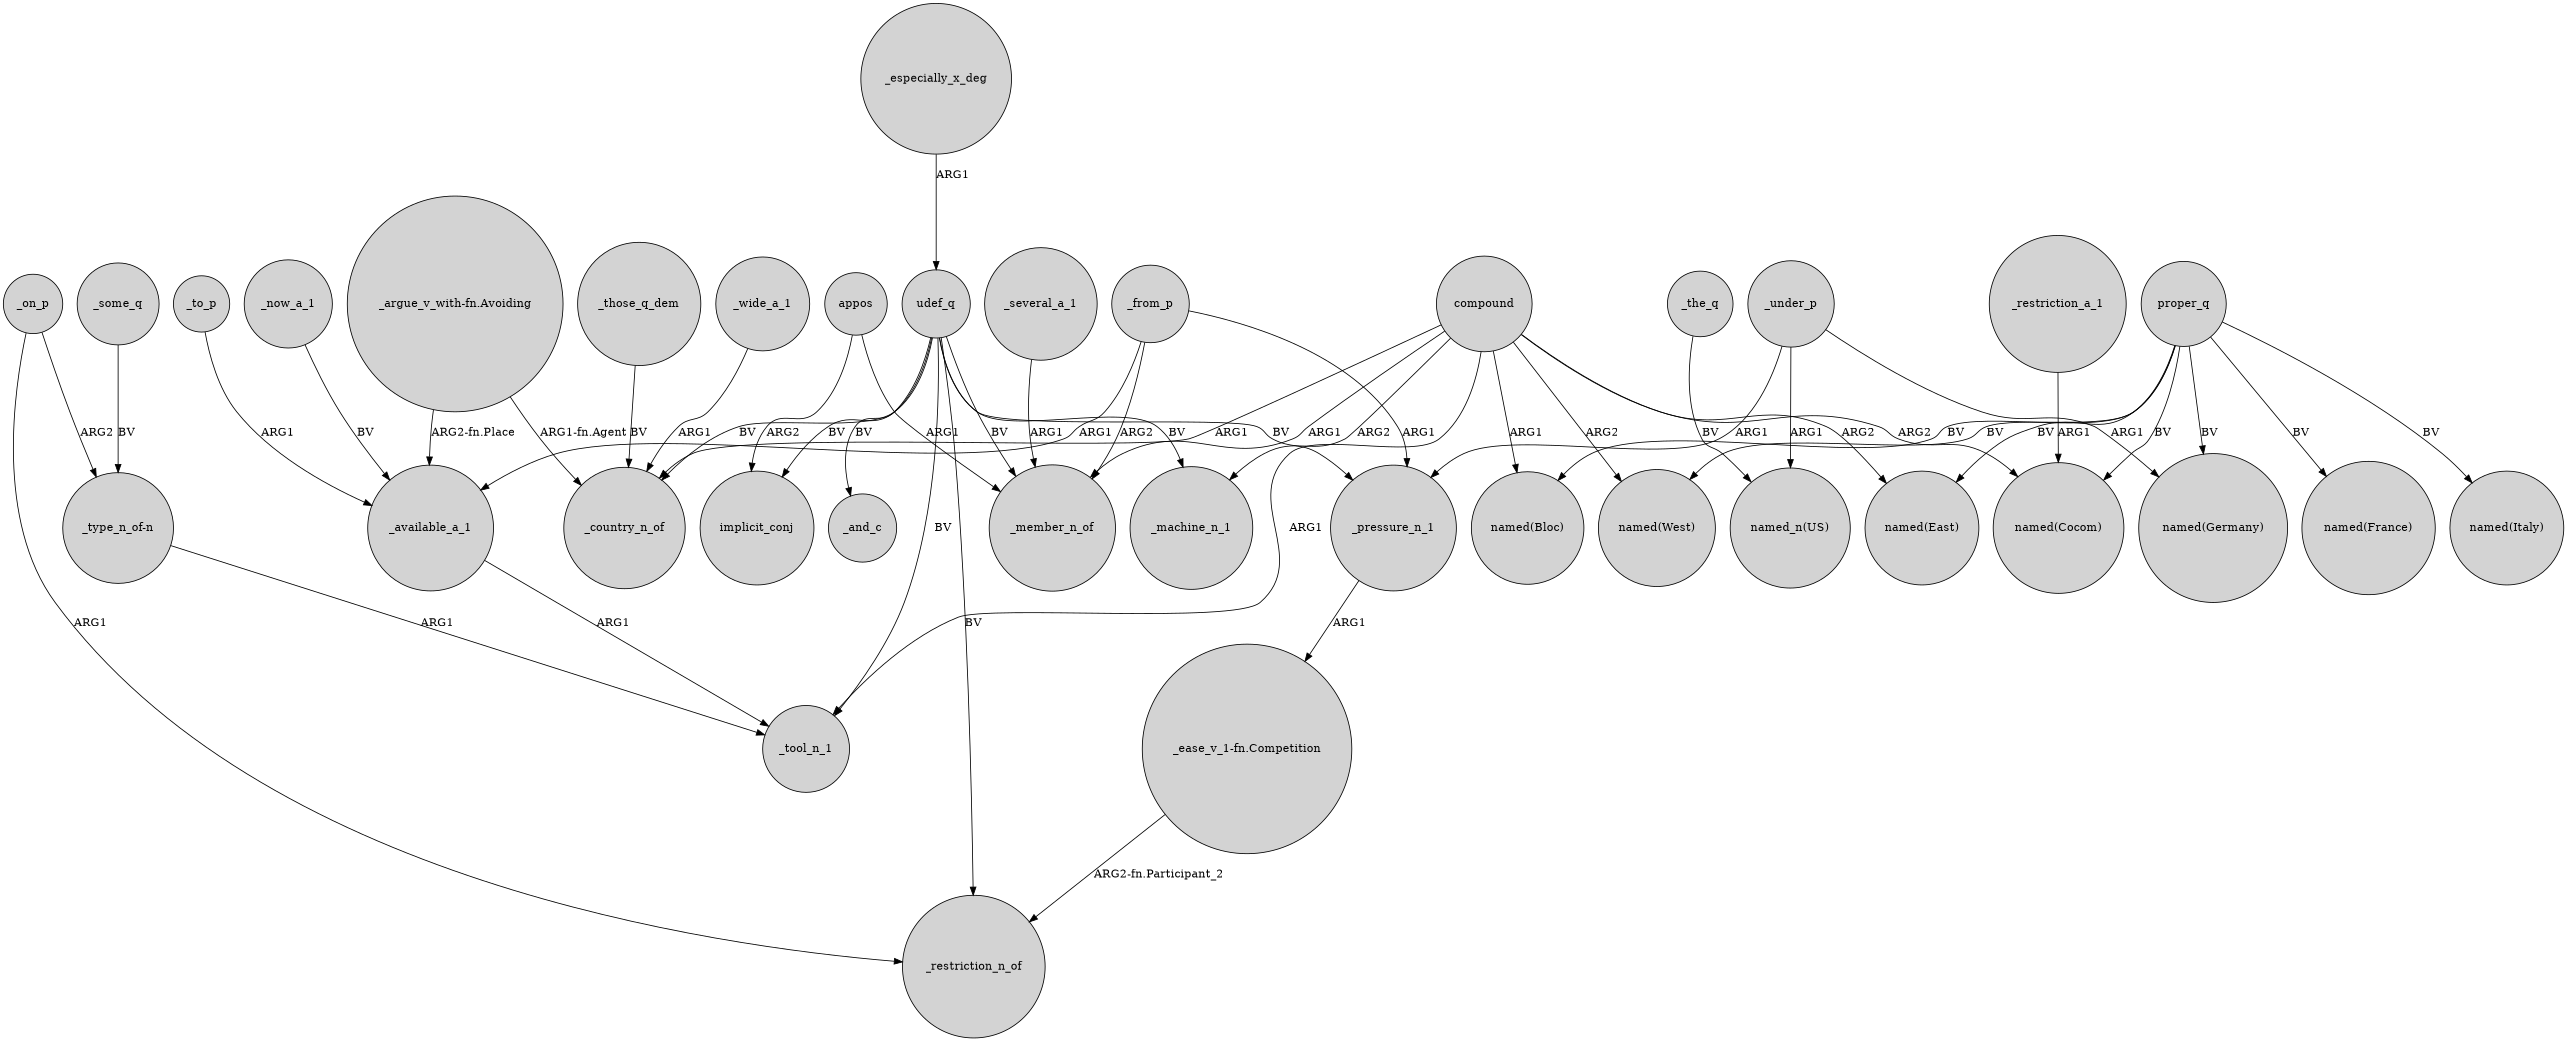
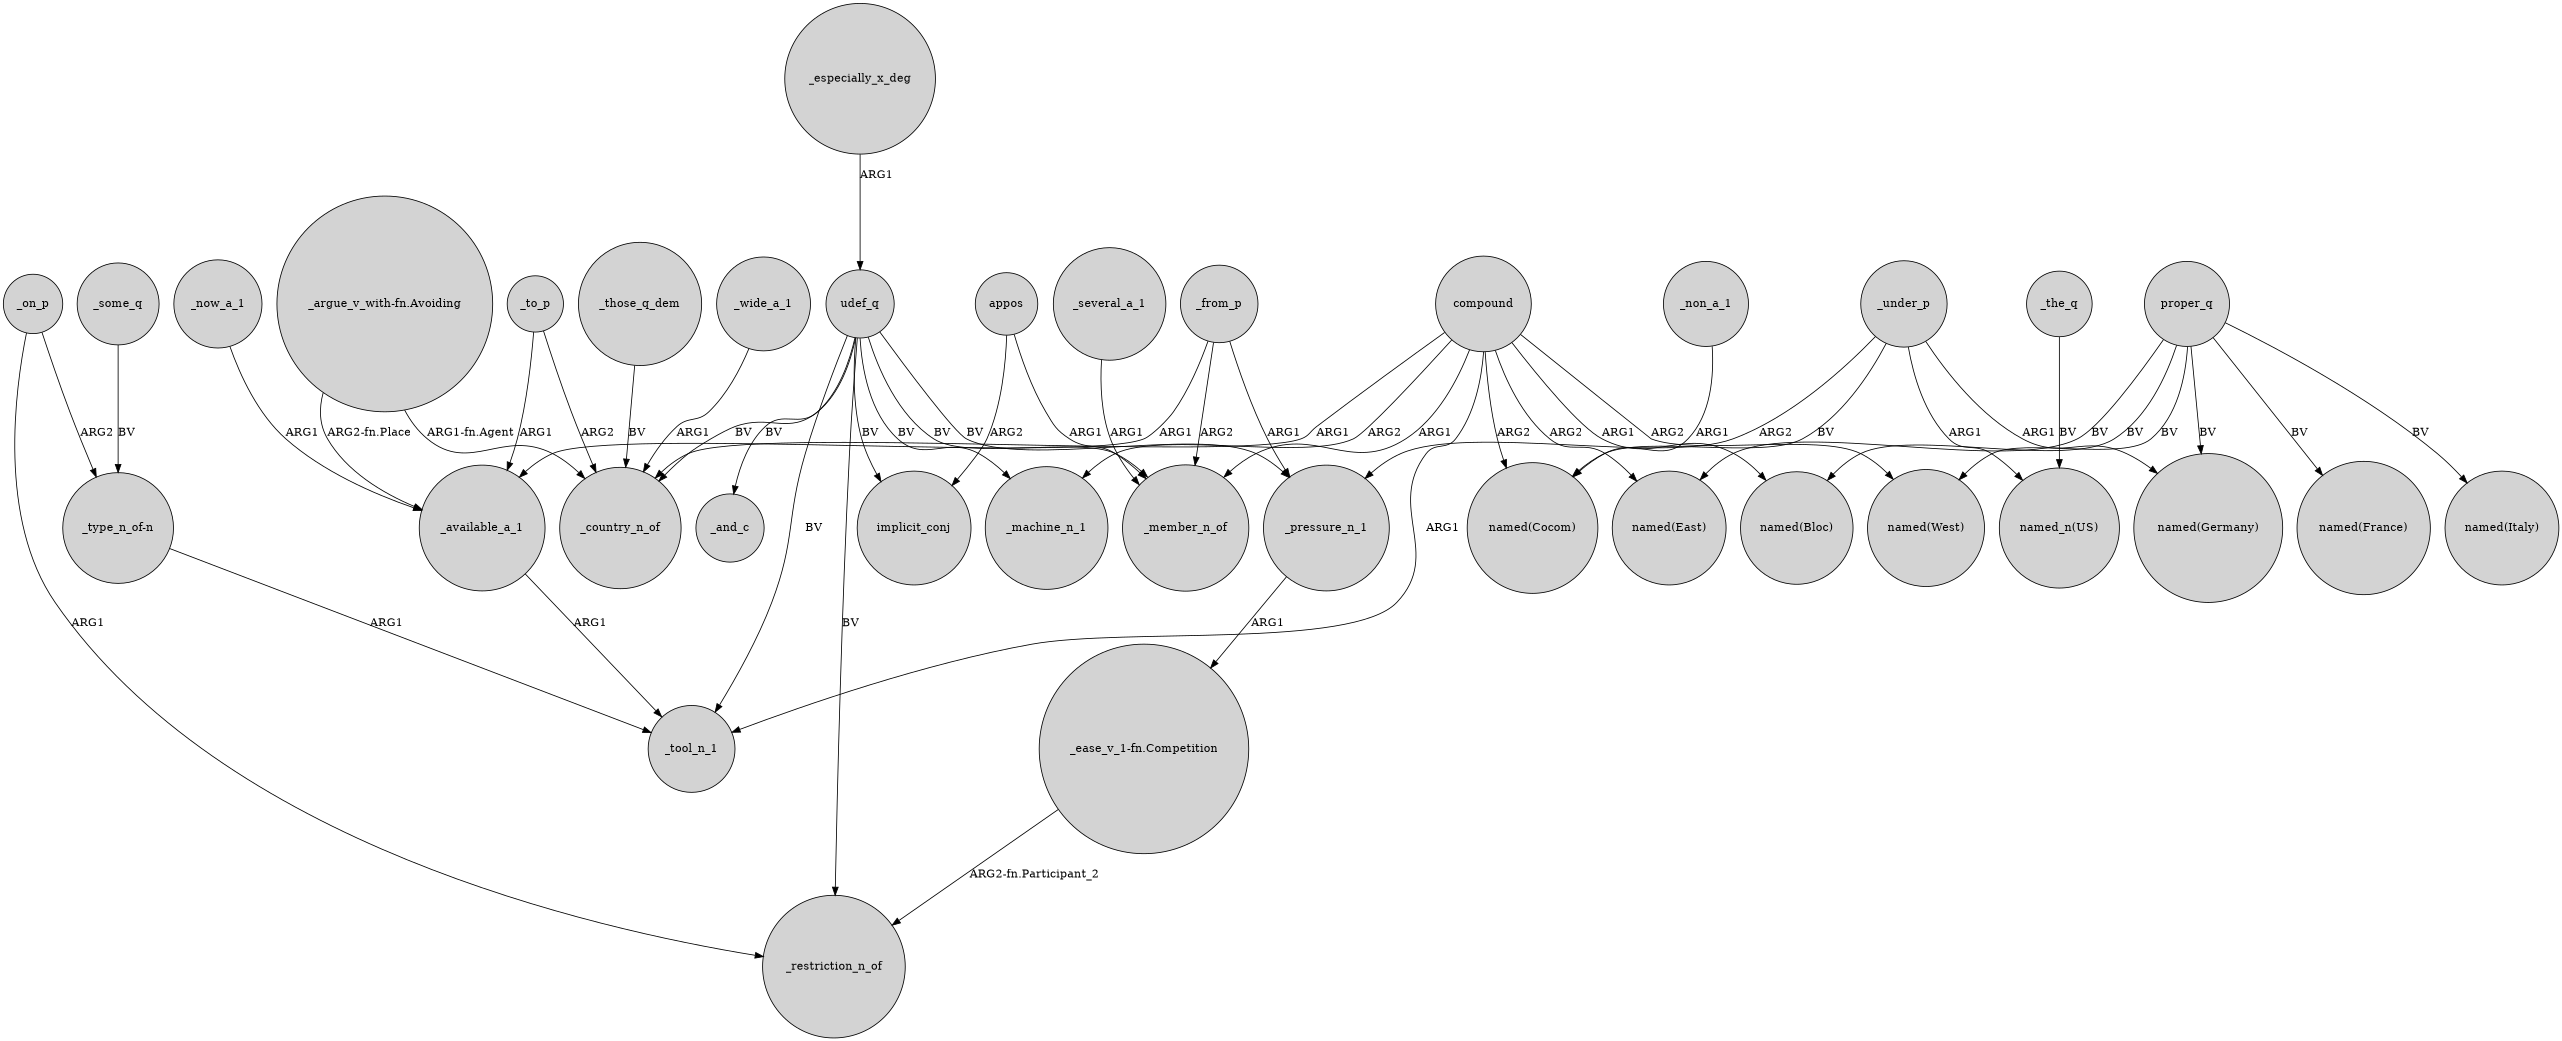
node "_restriction_a_1": label "_restriction_a_1" -> "_non_a_1"
edge "_to_p" -> "_country_n_of": added, label "ARG2"
edge "proper_q" -> "named(Cocom)": now "_under_p" -> "named(Cocom)"
edge "_now_a_1" -> "_available_a_1": label "BV" -> "ARG1"
edge "_under_p" -> "_pressure_n_1": label "ARG1" -> "ARG2"
